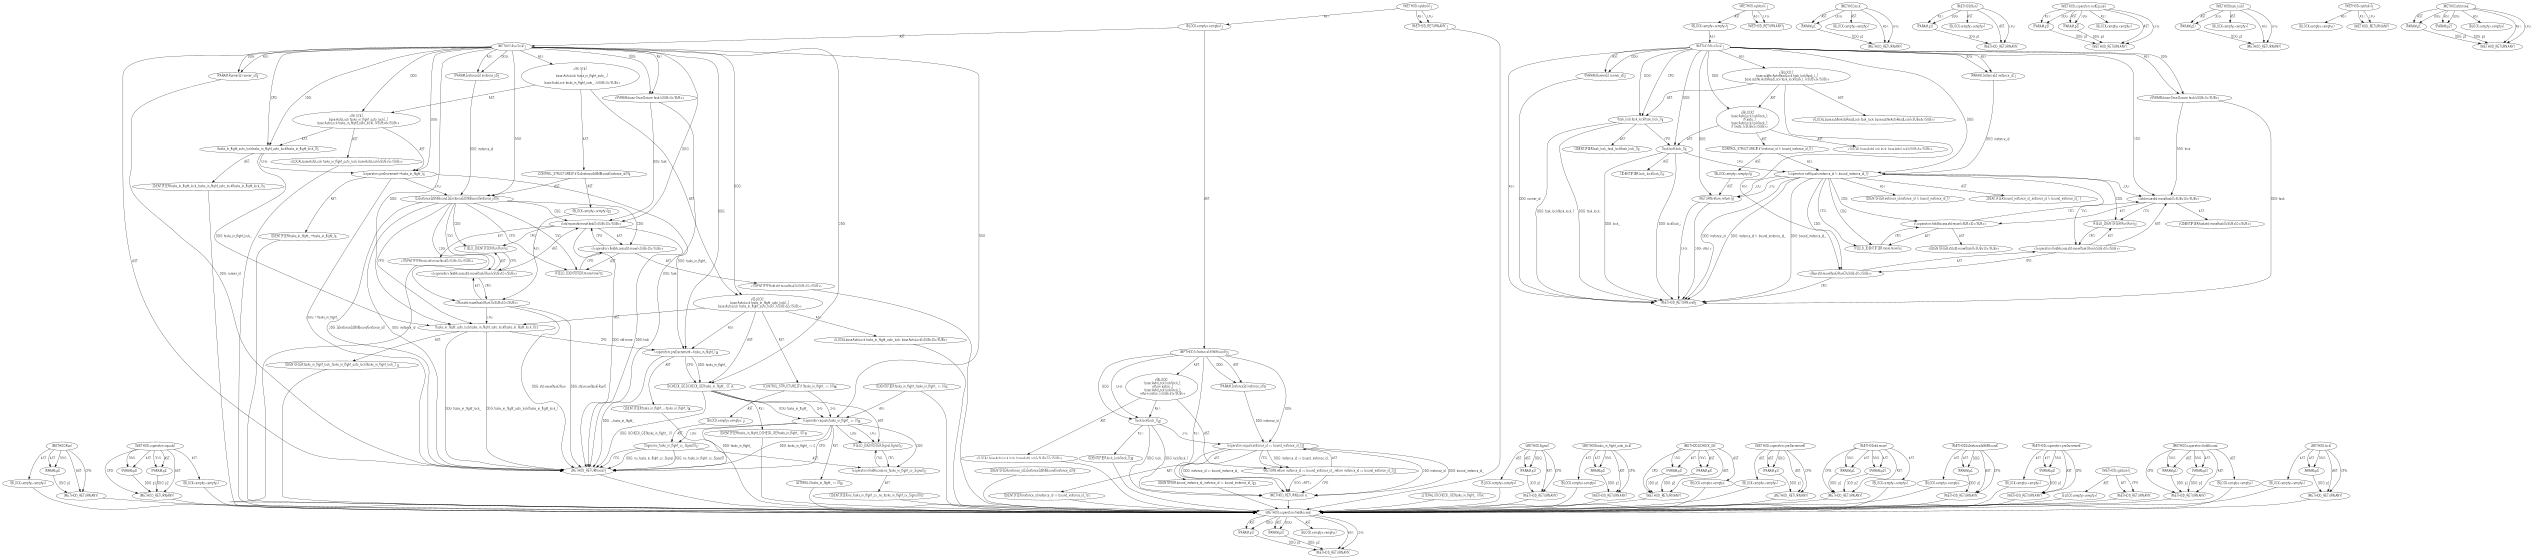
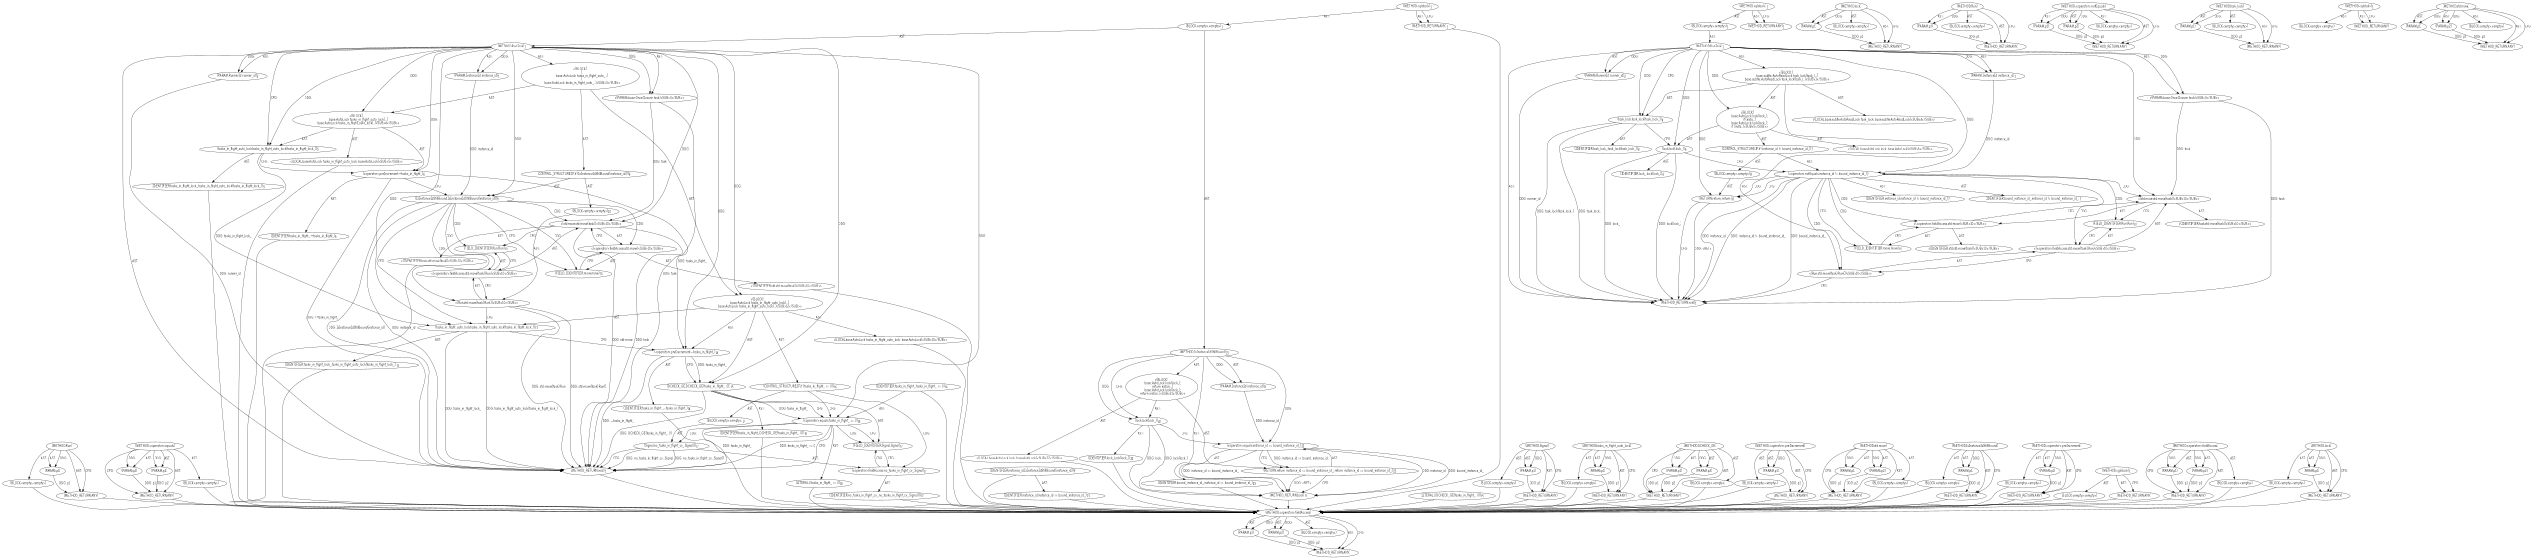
node "(CONTROL_STRUCTURE,IF,if (tasks_in_flight_ == 0))": text "86" -> "16"
edge "(<operator>.equals,tasks_in_flight_ == 0)" -> "(<operator>.fieldAccess,no_tasks_in_flight_cv_.Signal)": now "(CONTROL_STRUCTURE,IF,if (tasks_in_flight_ == 0))" -> "(<operator>.fieldAccess,no_tasks_in_flight_cv_.Signal)"
edge "(<operator>.equals,instance_id == bound_instance_id_)" -> "(IDENTIFIER,instance_id,instance_id == bound_instance_id_)": now "(IDENTIFIER,instance_id,IsInstanceIdStillBound(instance_id))" -> "(IDENTIFIER,instance_id,instance_id == bound_instance_id_)"
